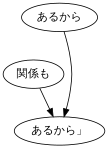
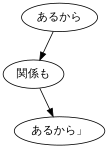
edge "あるから" -> "あるから」": now "あるから" -> "関係も"
